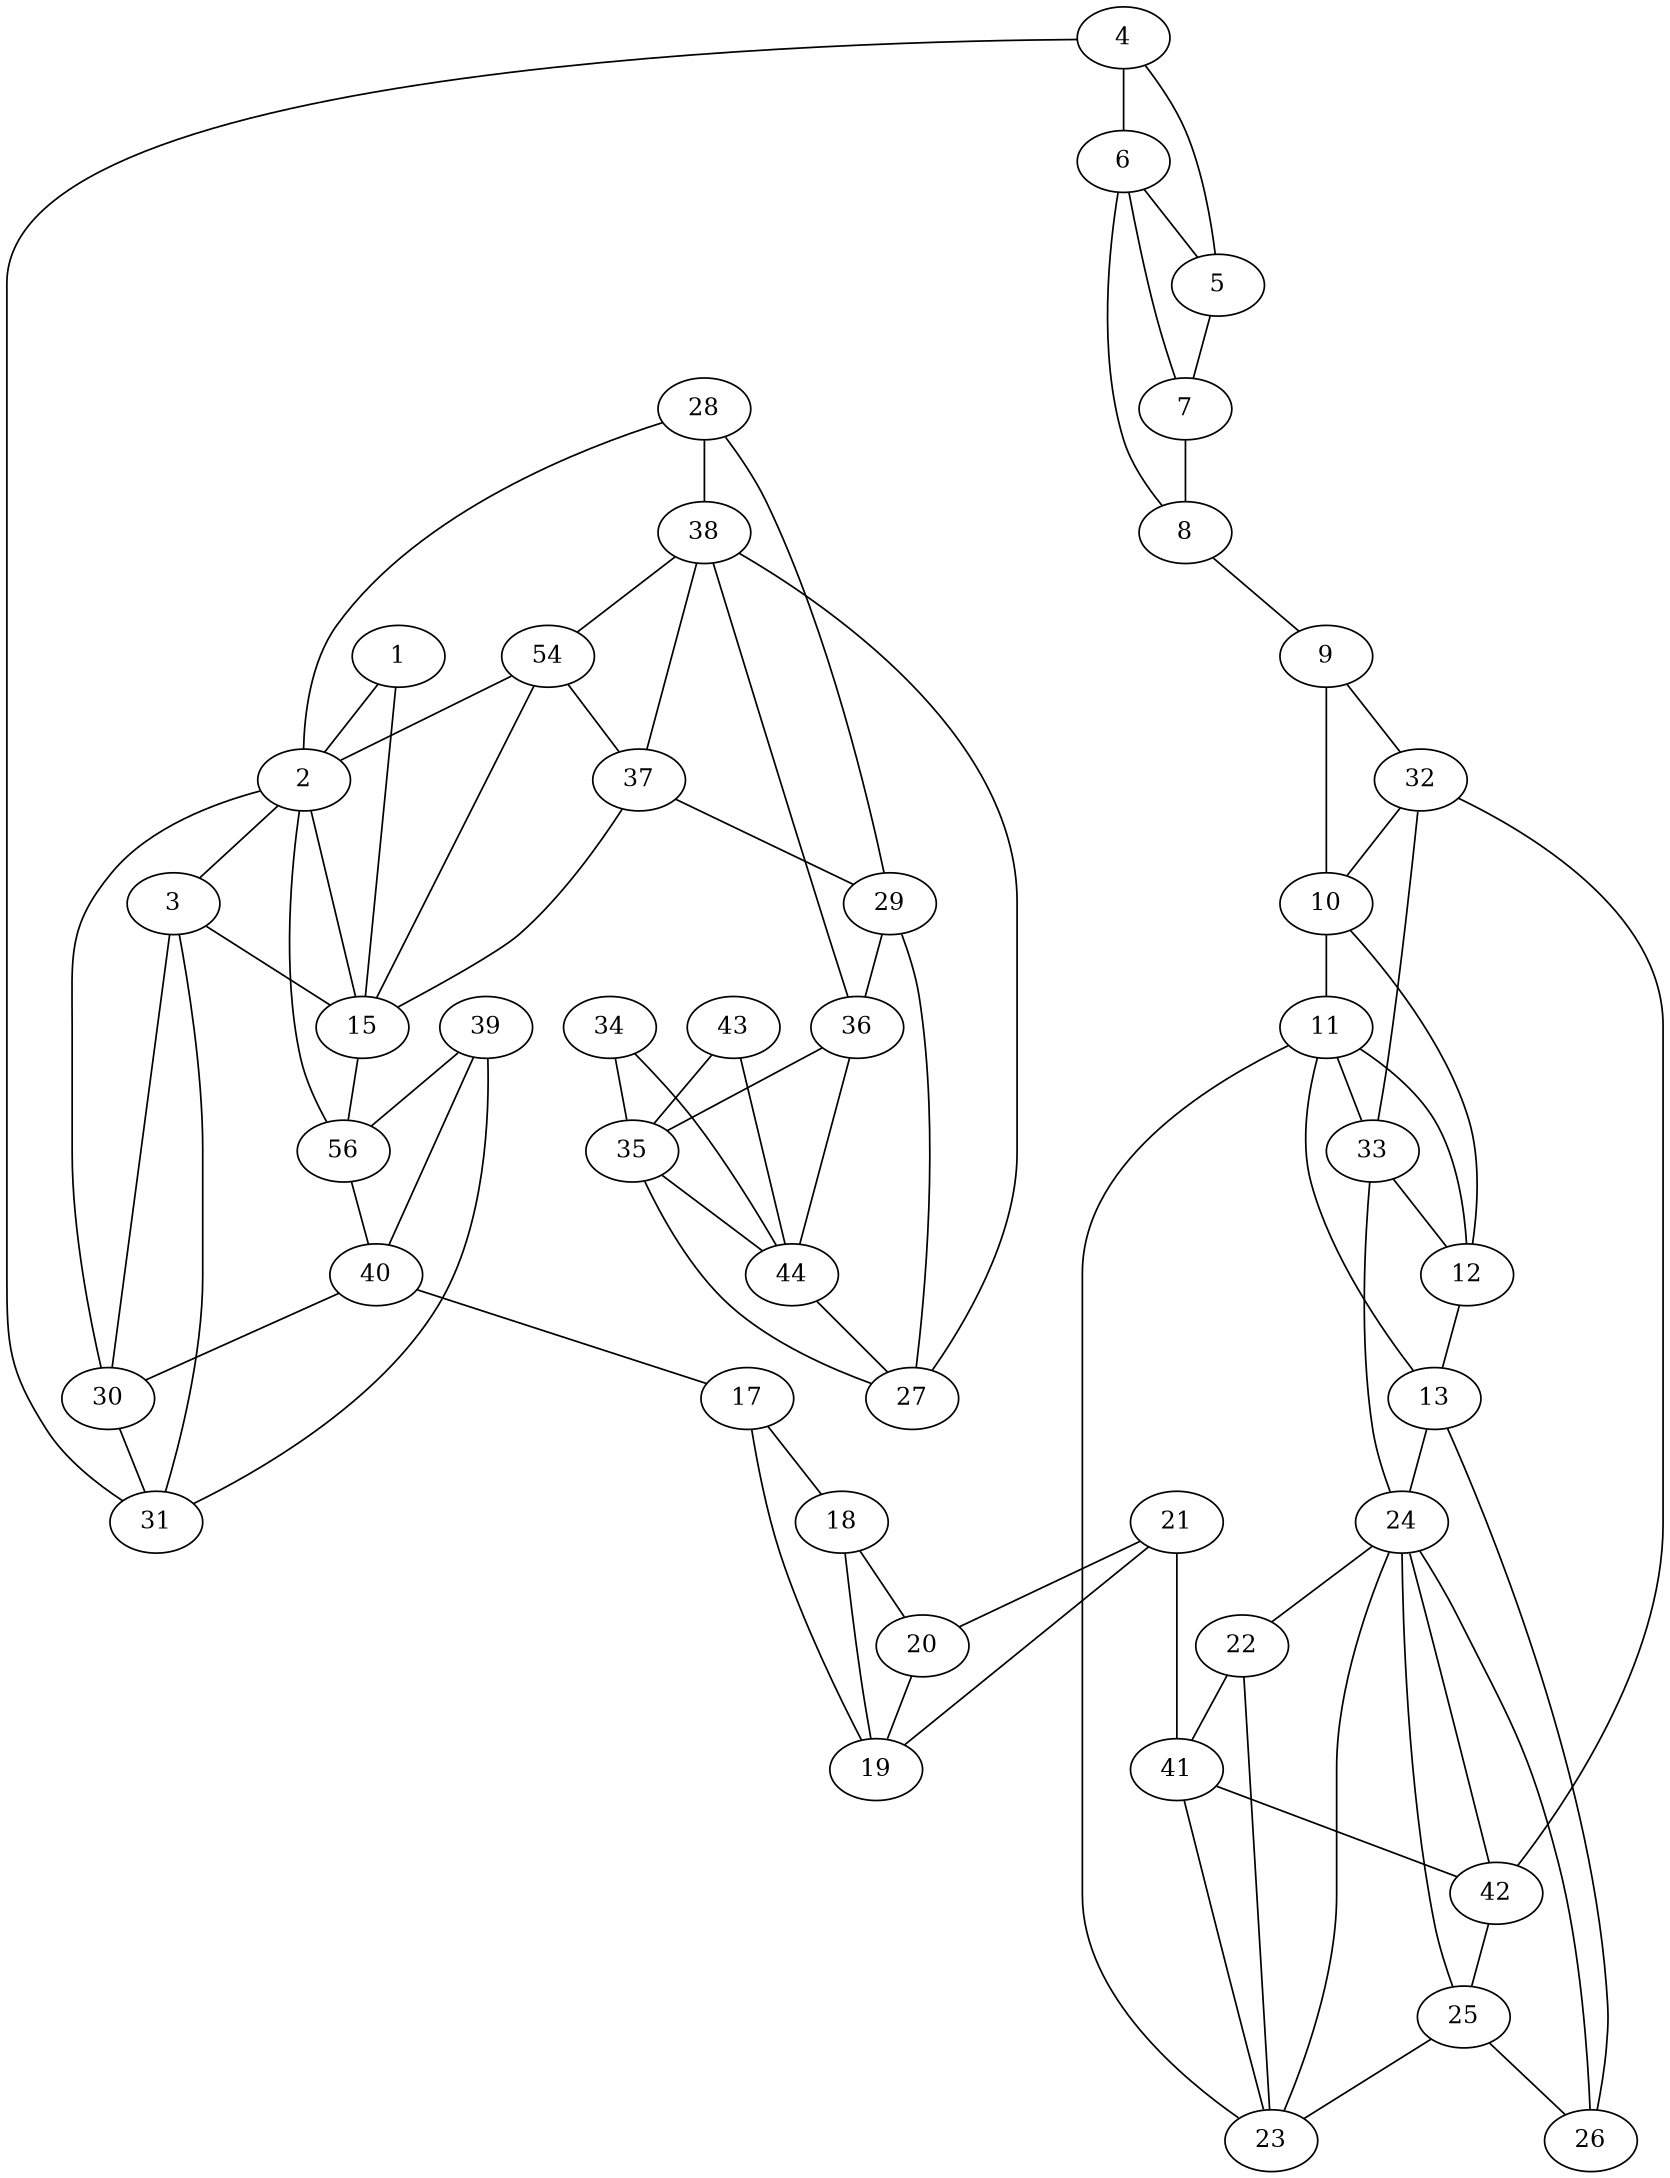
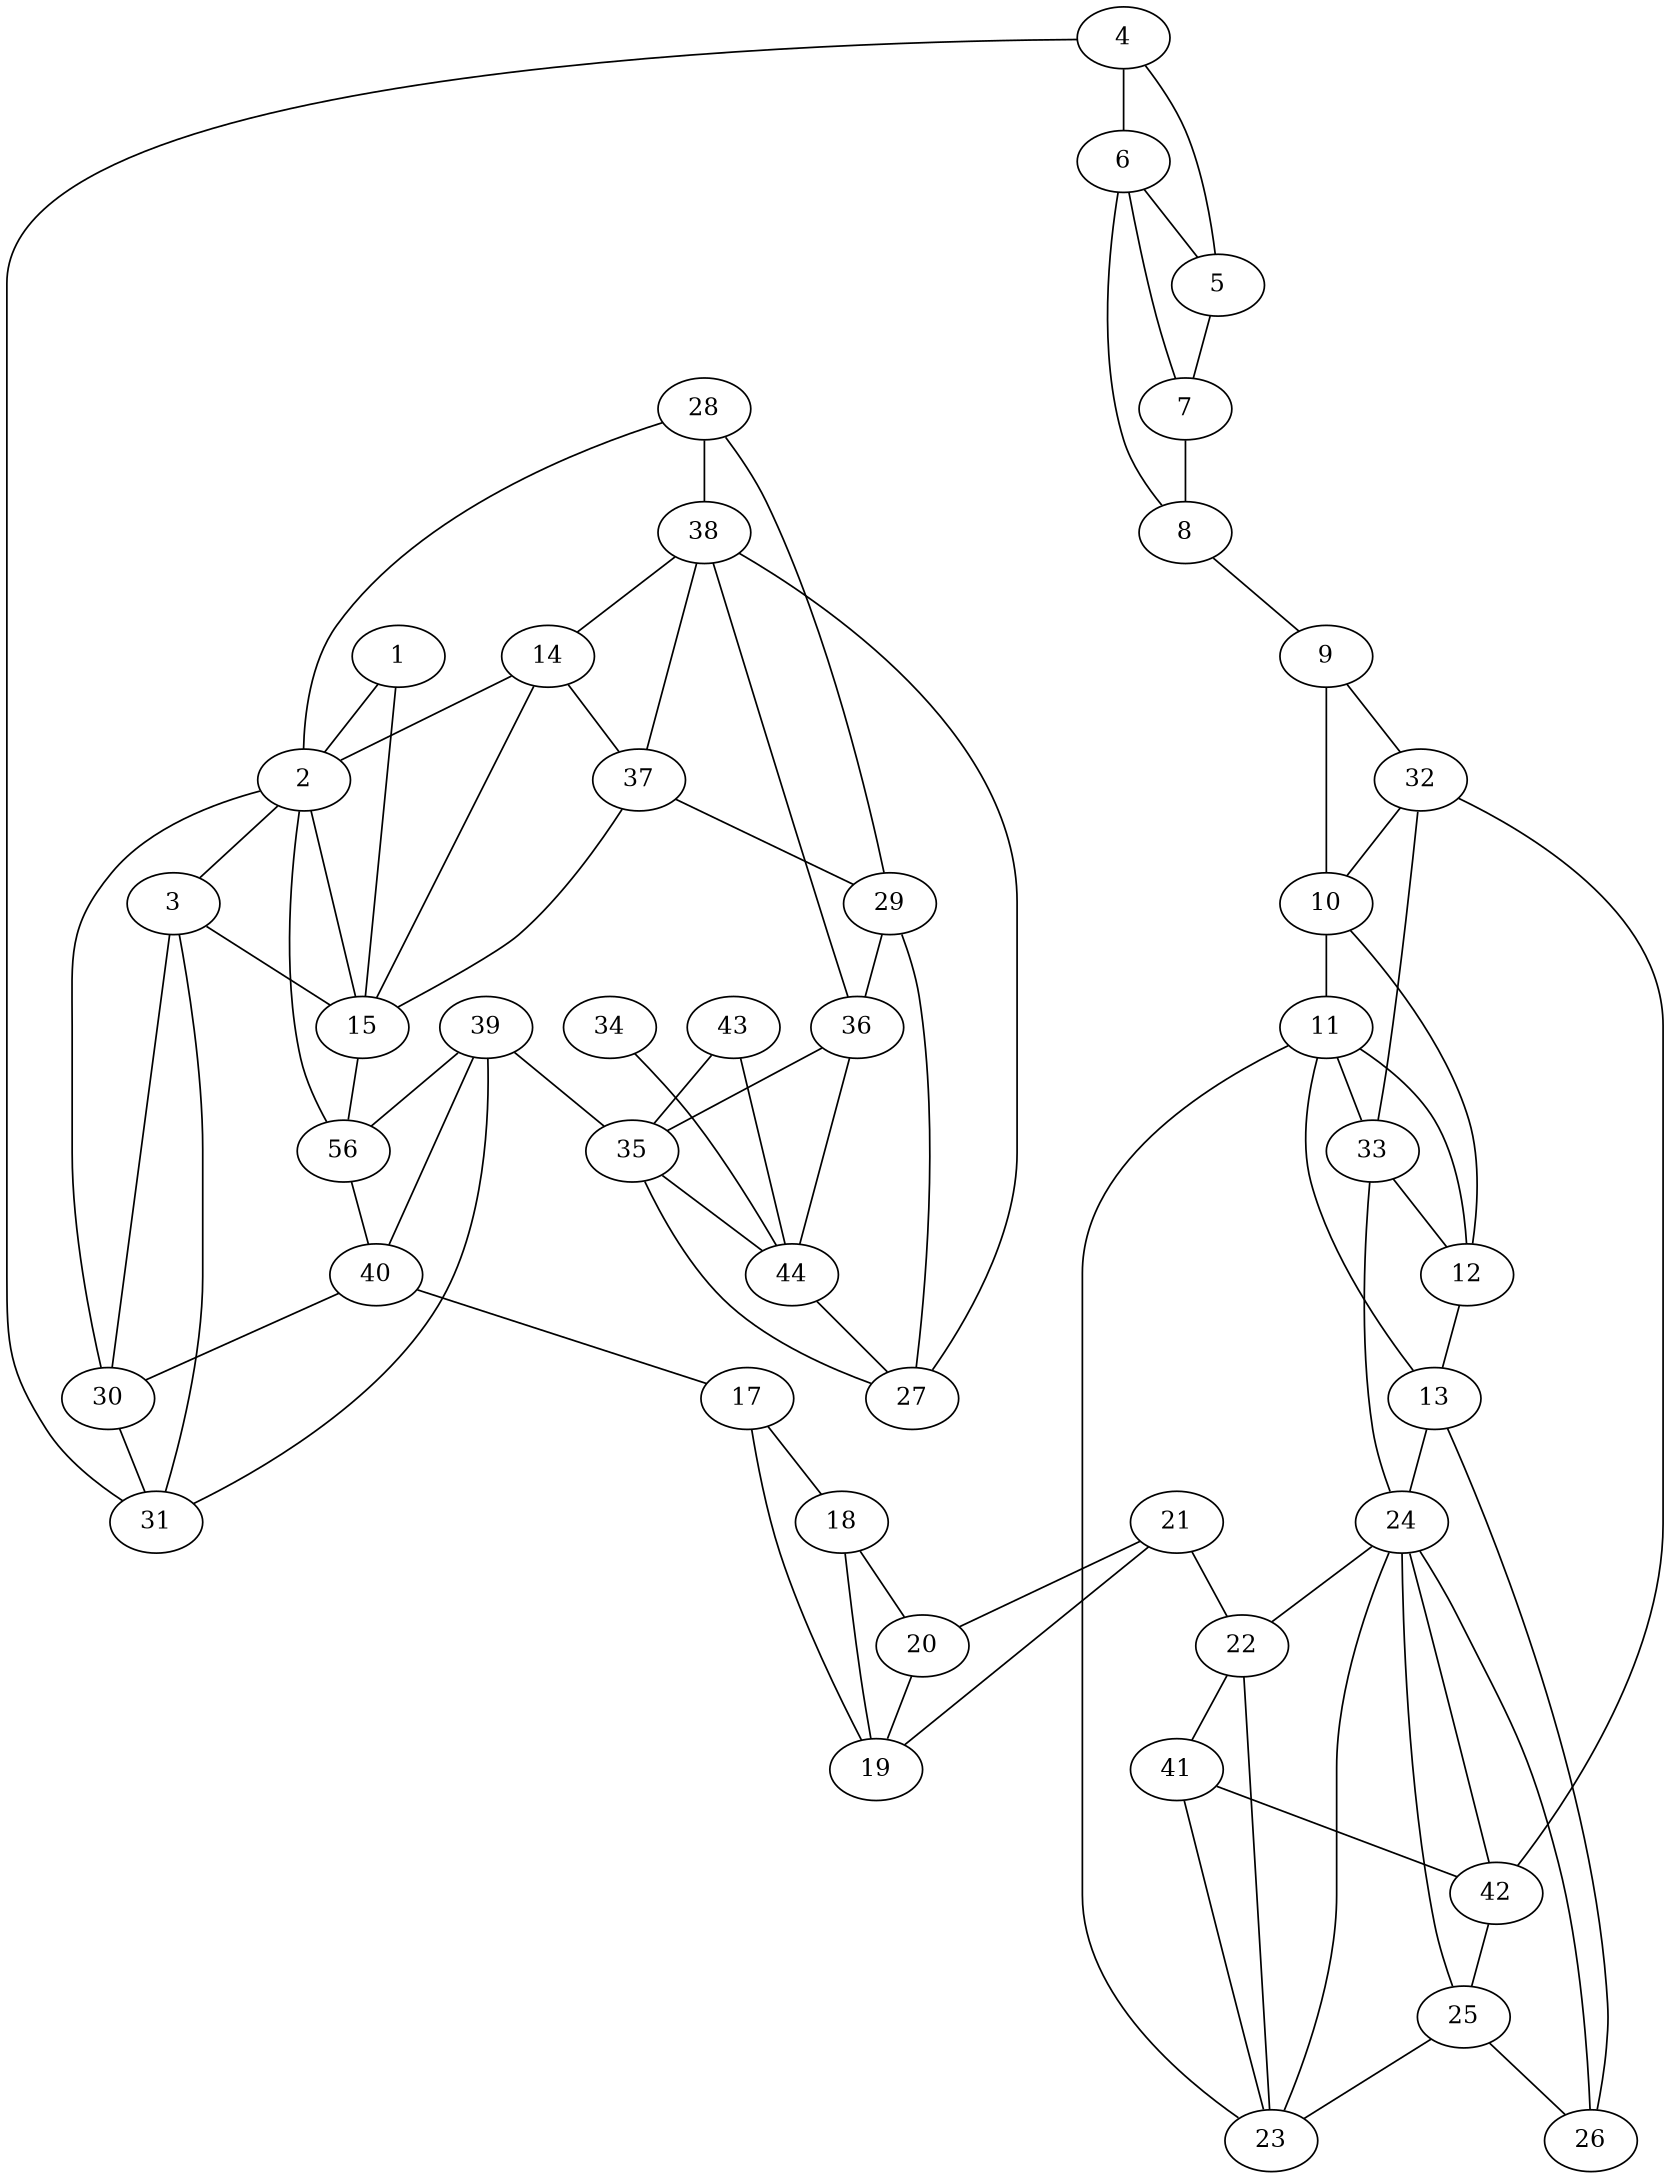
node "54": label "54" -> "14"
edge "34" -- "35": now "39" -- "35"
edge "21" -- "41": now "21" -- "22"
